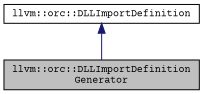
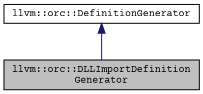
node "llvm::orc::DLLImportDefinition": label "llvm::orc::DLLImportDefinition" -> "llvm::orc::DefinitionGenerator"
